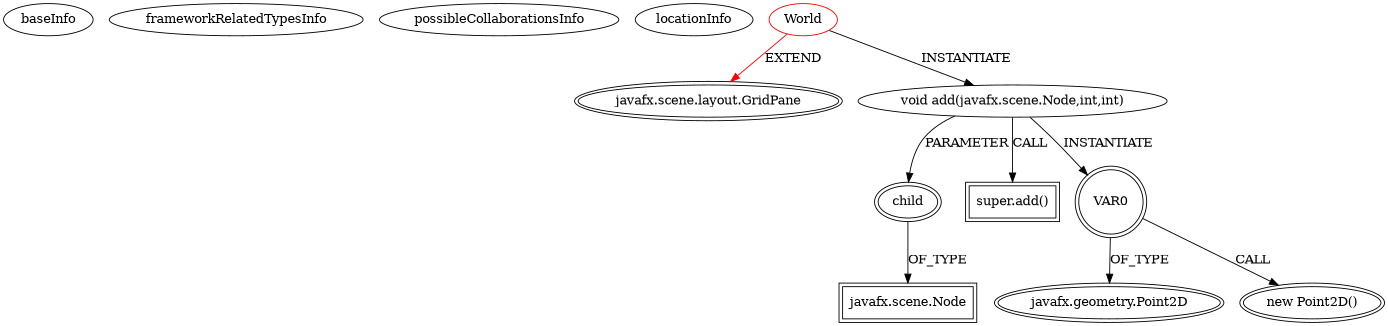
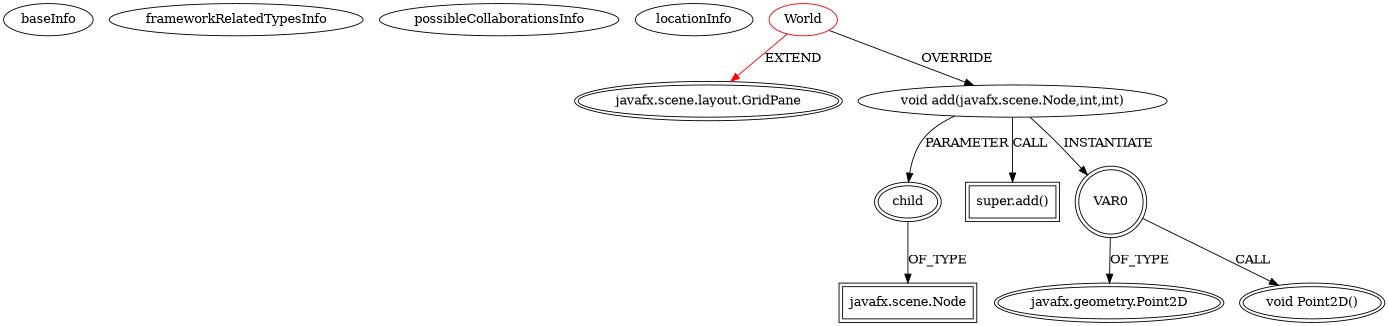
edge "World" -> "void add(javafx.scene.Node,int,int)": label "INSTANTIATE" -> "OVERRIDE"
node "new Point2D()": label "new Point2D()" -> "void Point2D()"
